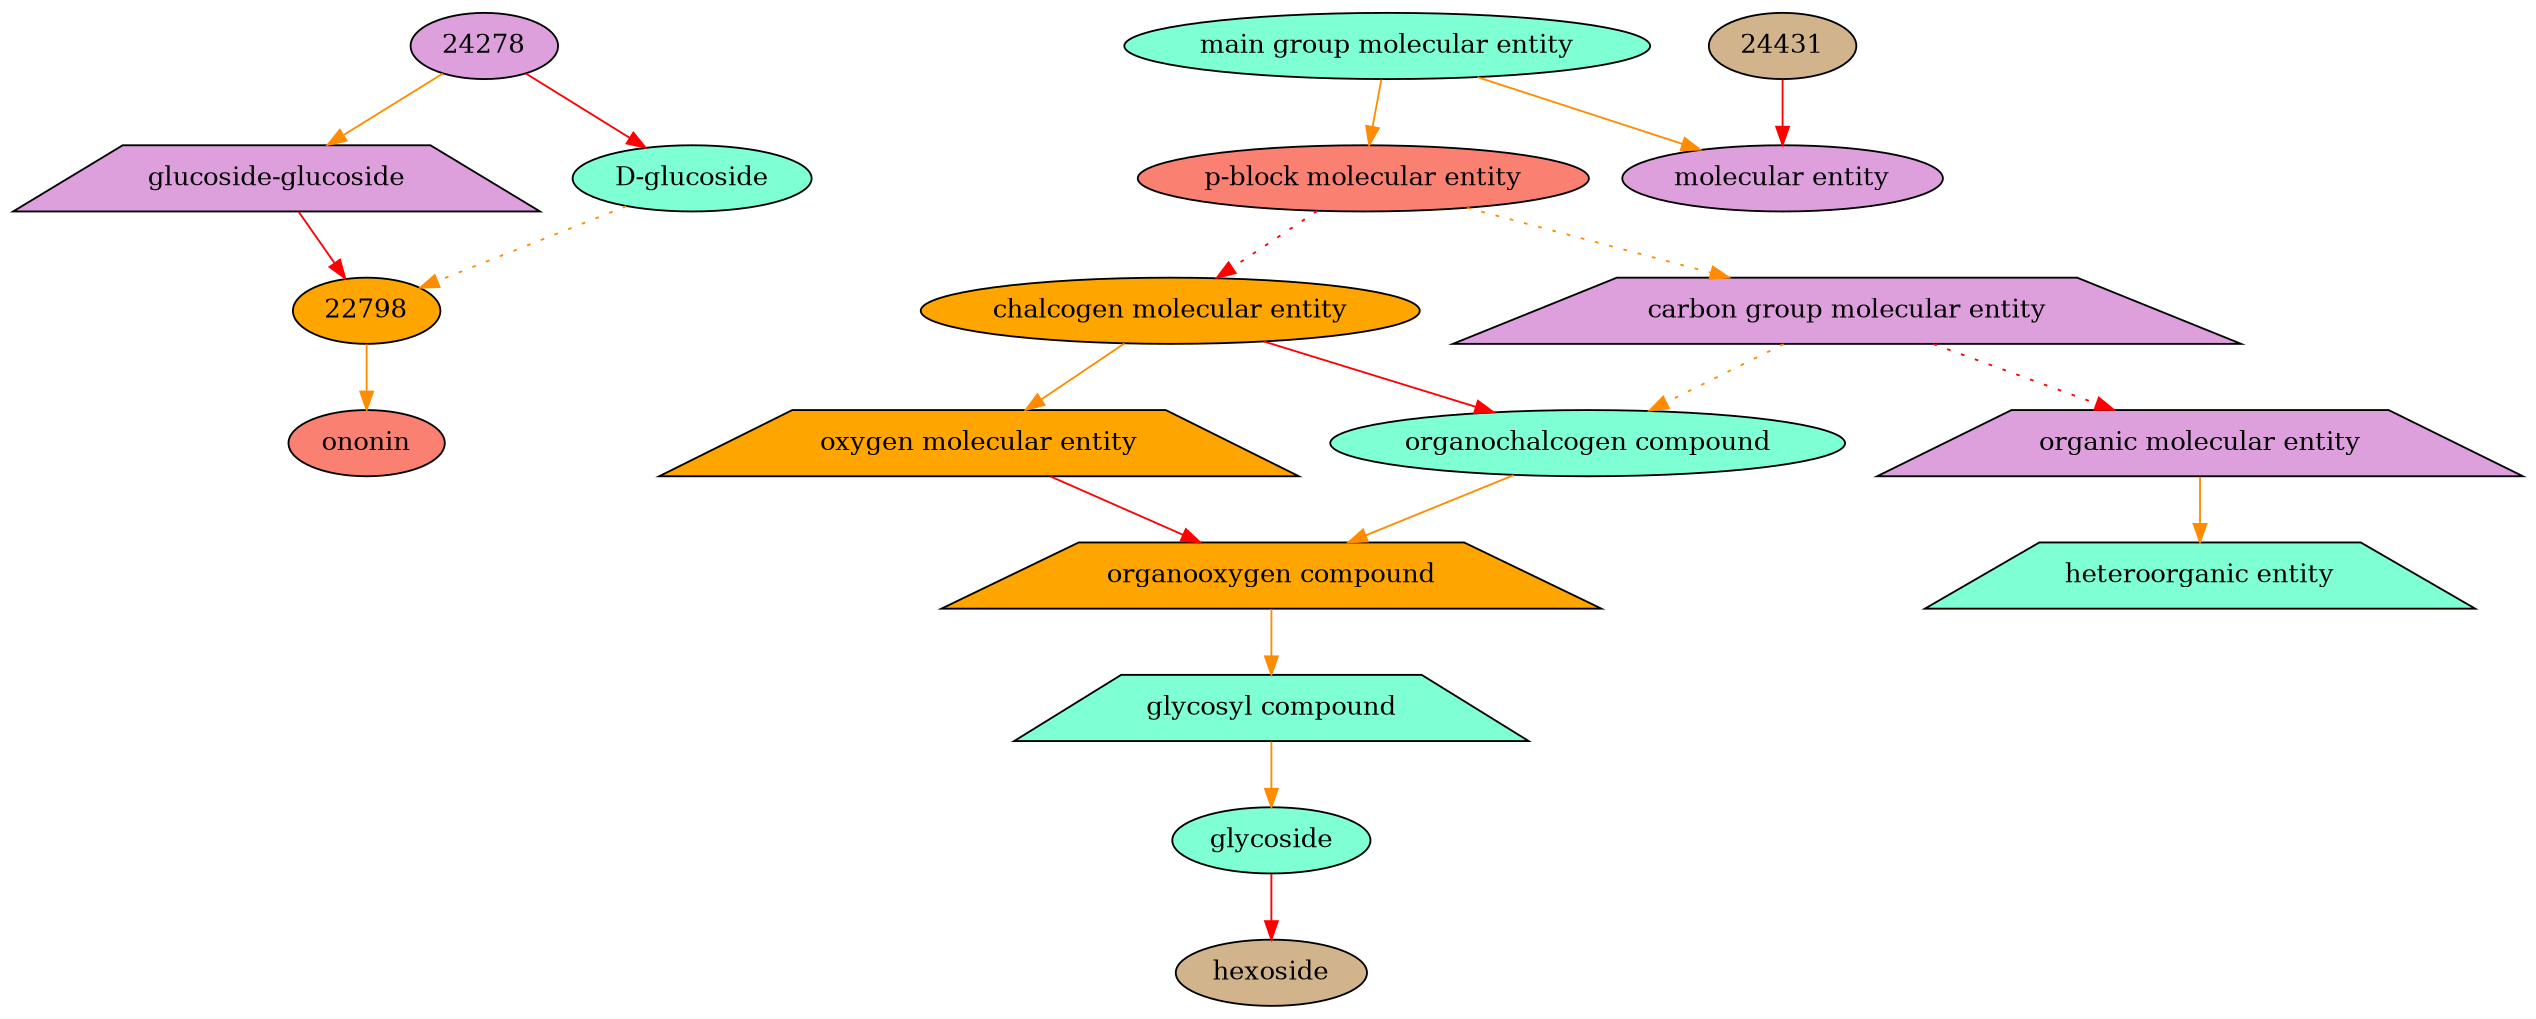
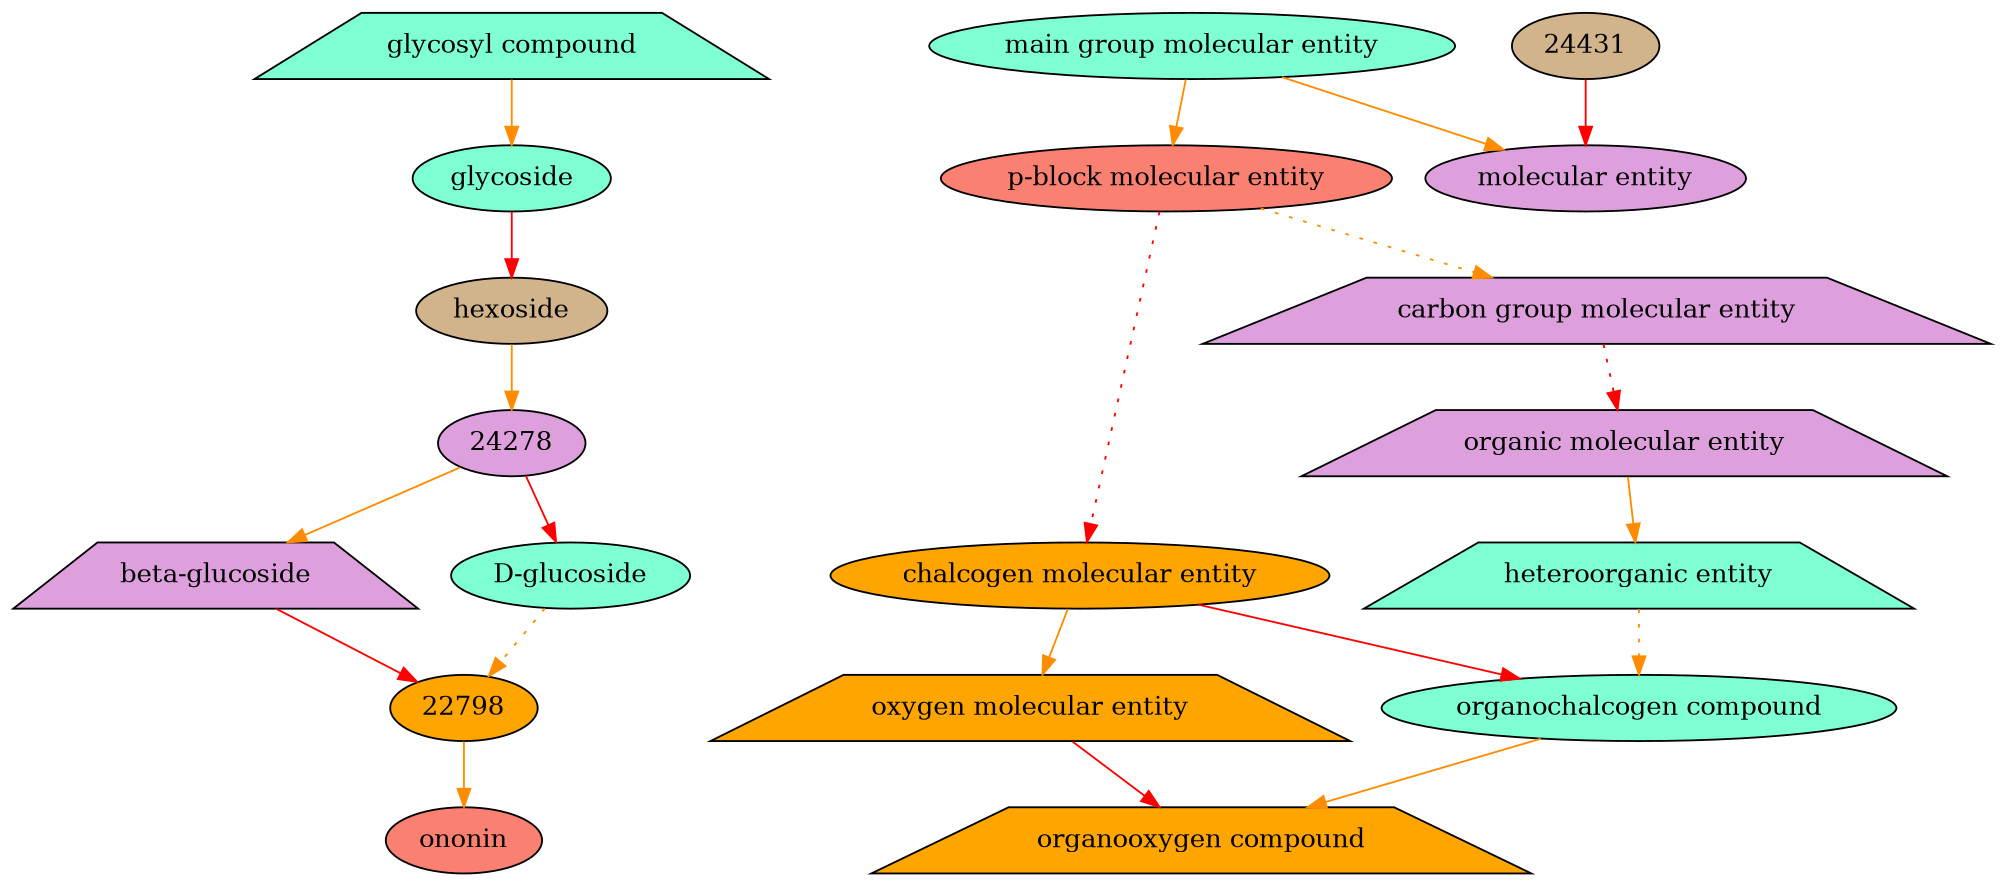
node "glucoside-glucoside": label "glucoside-glucoside" -> "beta-glucoside"
edge "hexoside" -> "24278": added
edge "carbon group molecular entity" -> "organochalcogen compound": now "heteroorganic entity" -> "organochalcogen compound"
edge "organooxygen compound" -> "glycosyl compound": removed
